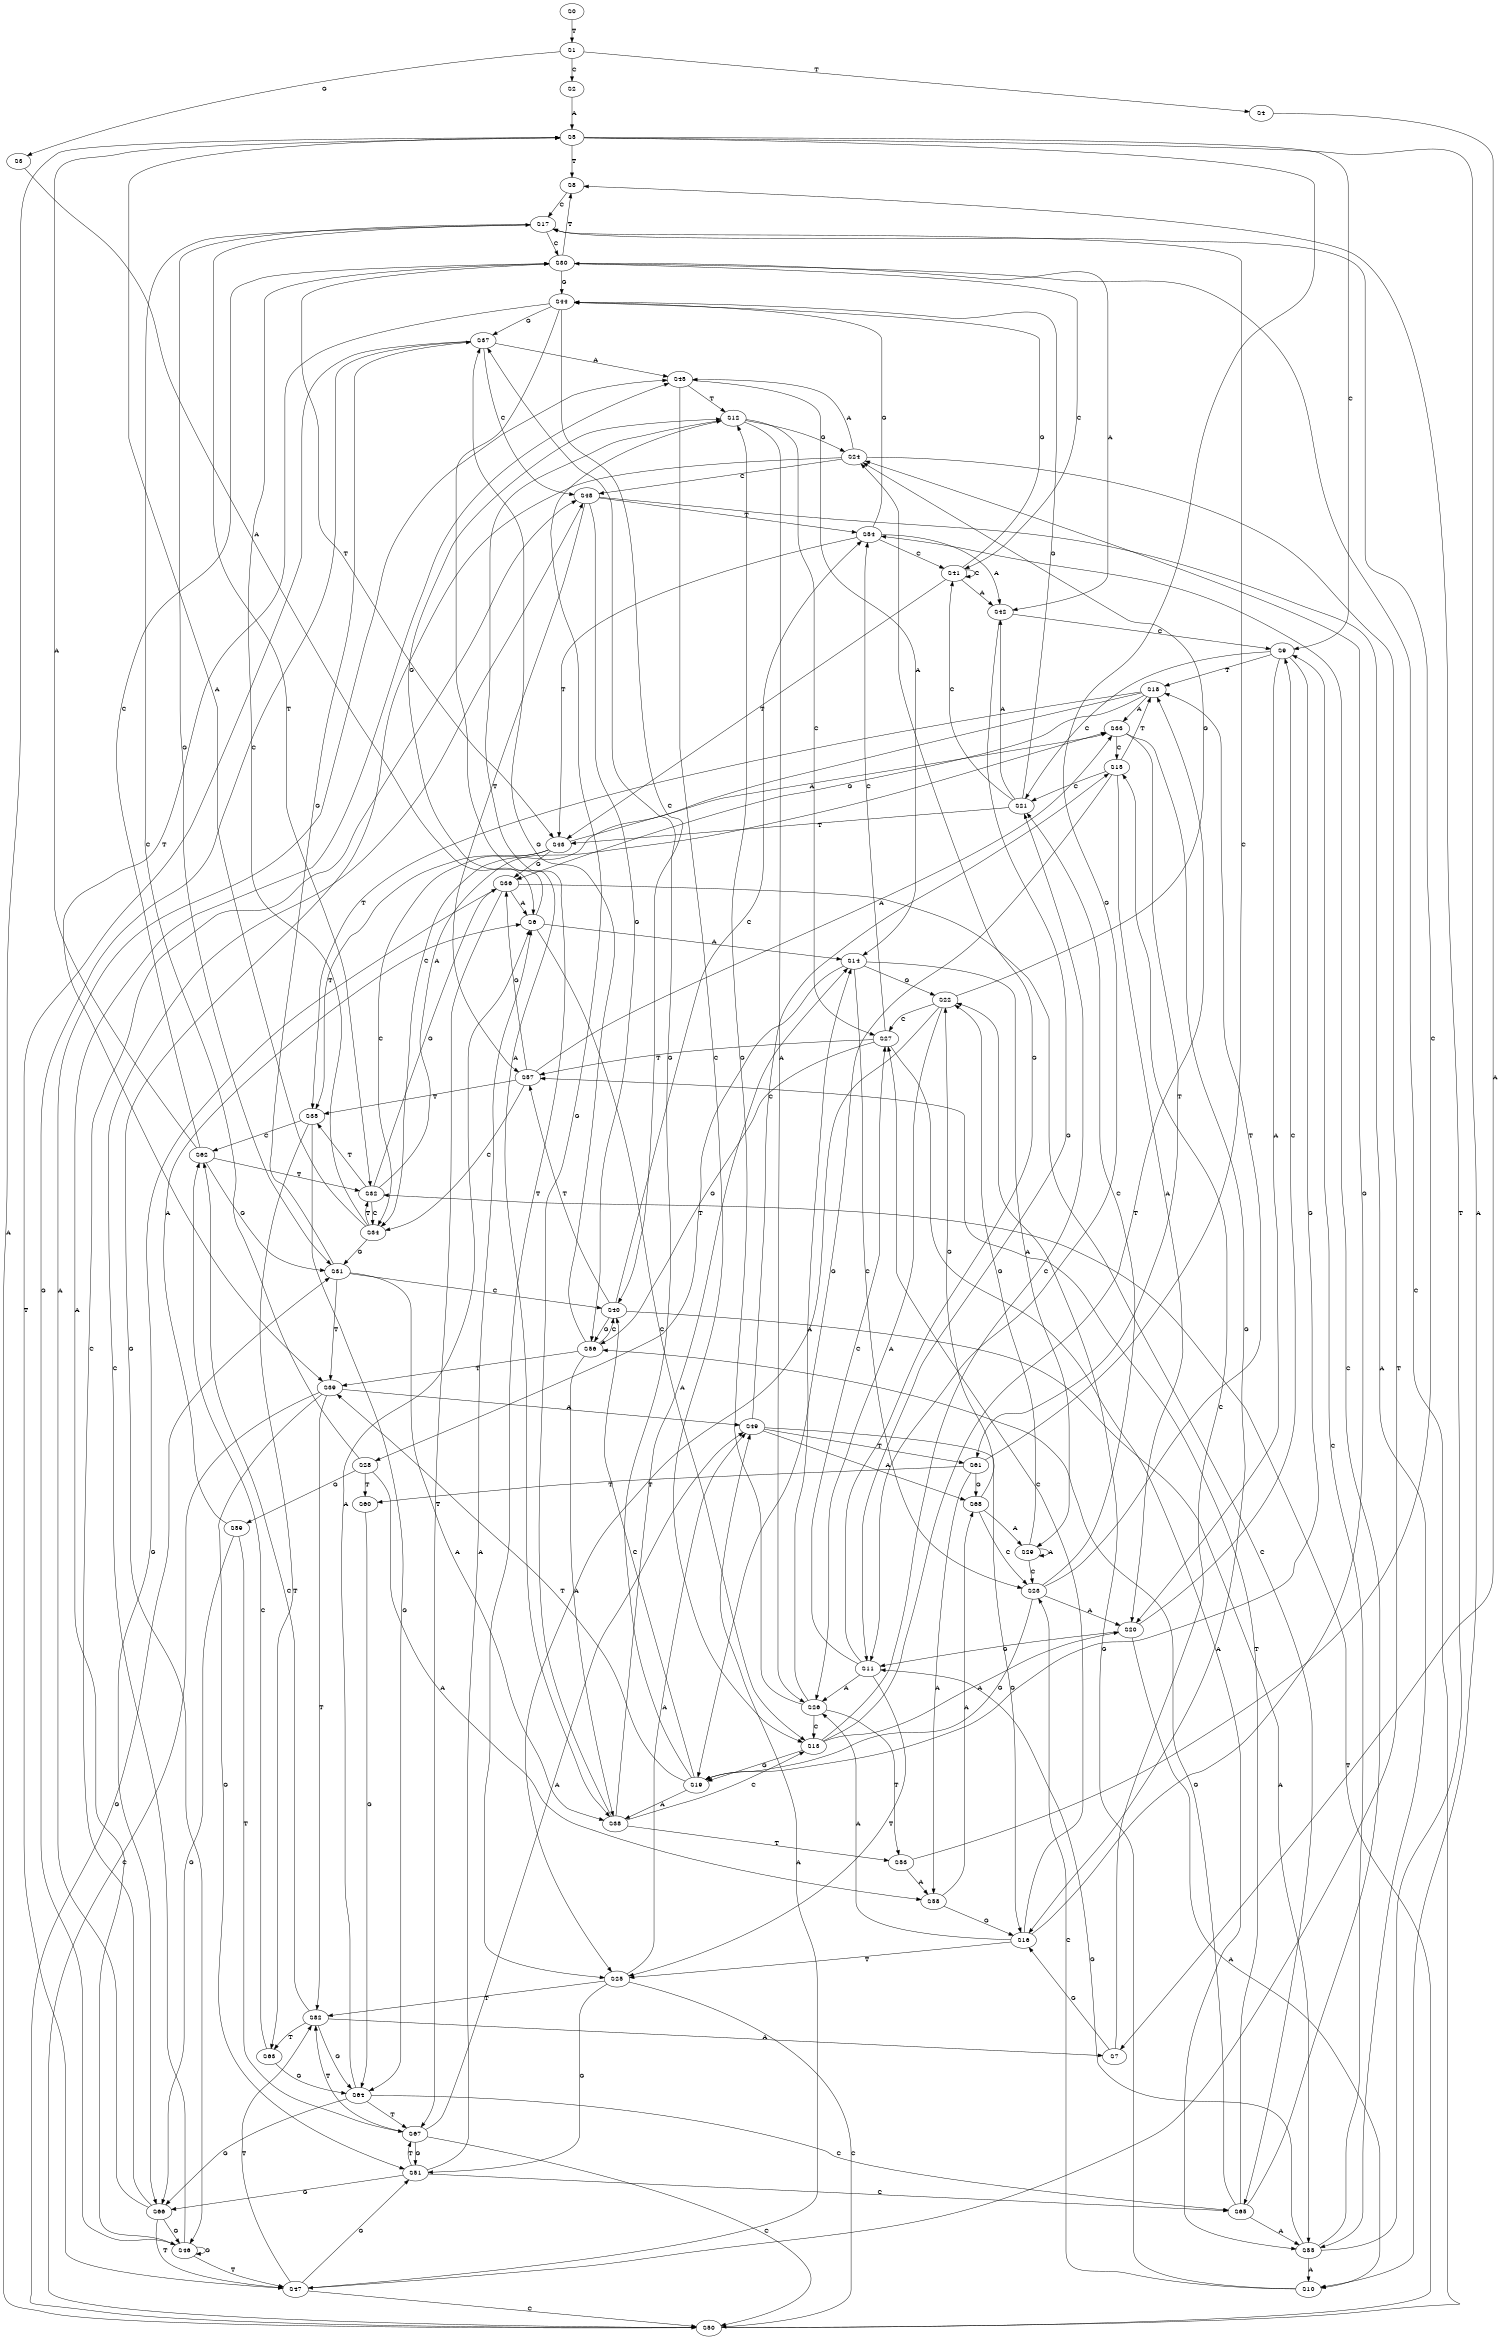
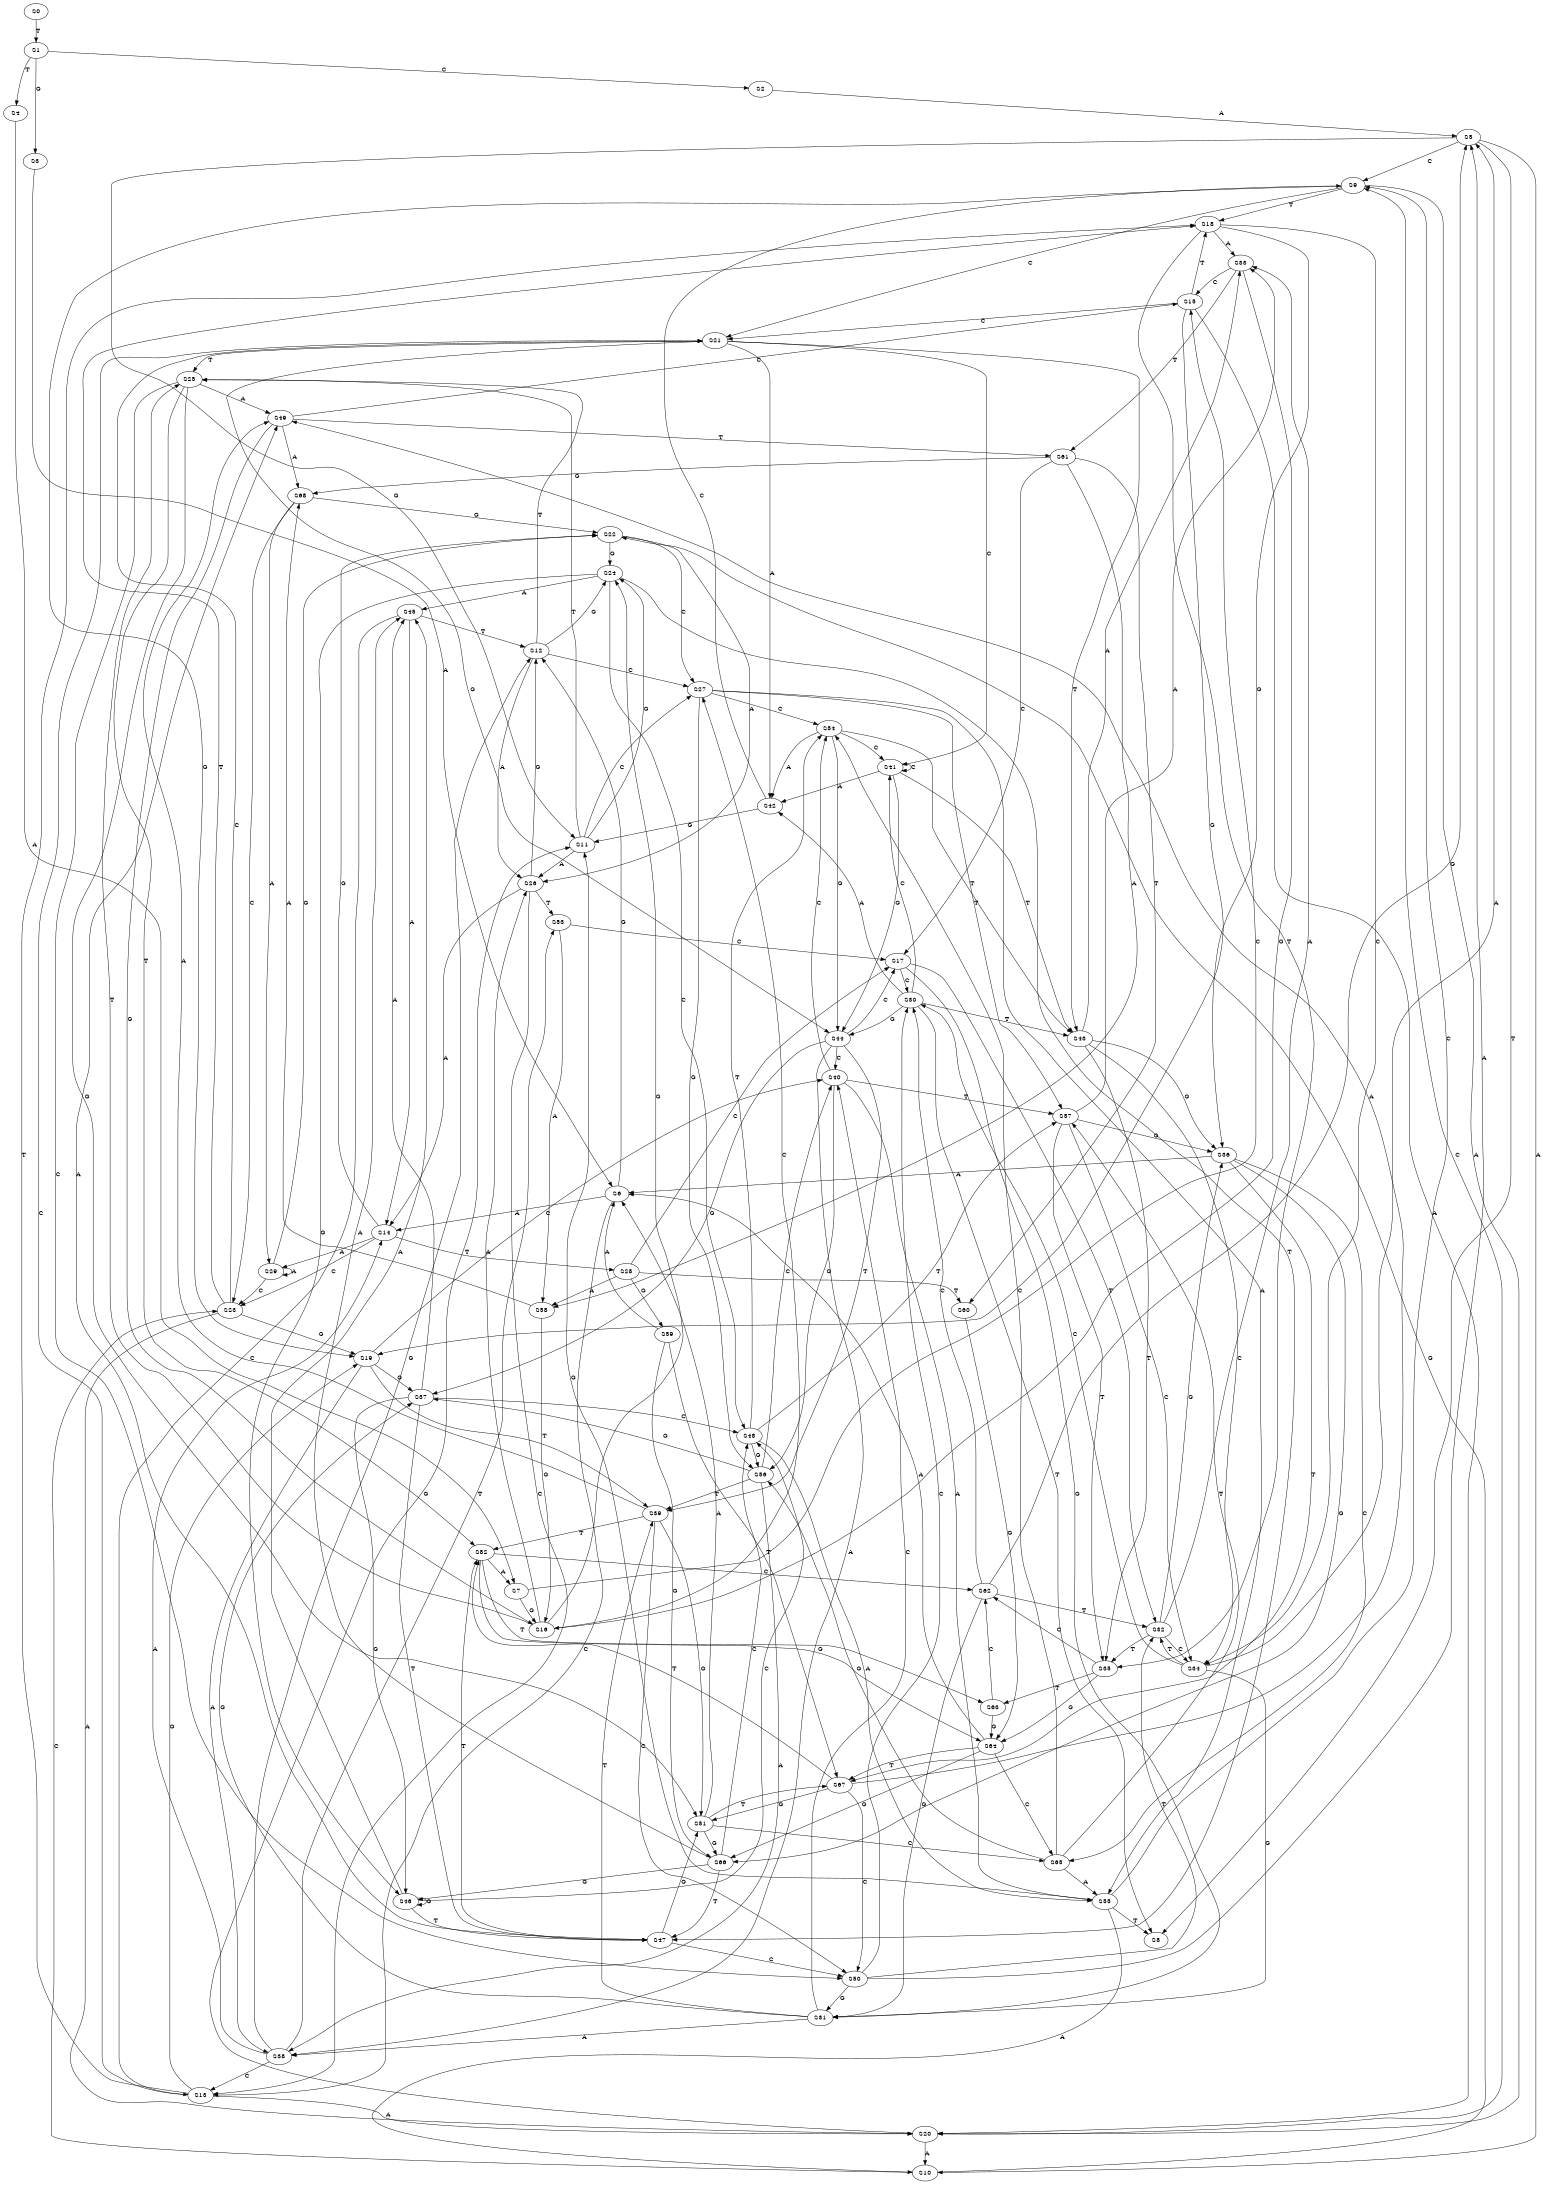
edge "S8" -> "S17": now "S44" -> "S17"
edge "S62" -> "S5": label "A" -> "G"
edge "S22" -> "S25": now "S21" -> "S25"
